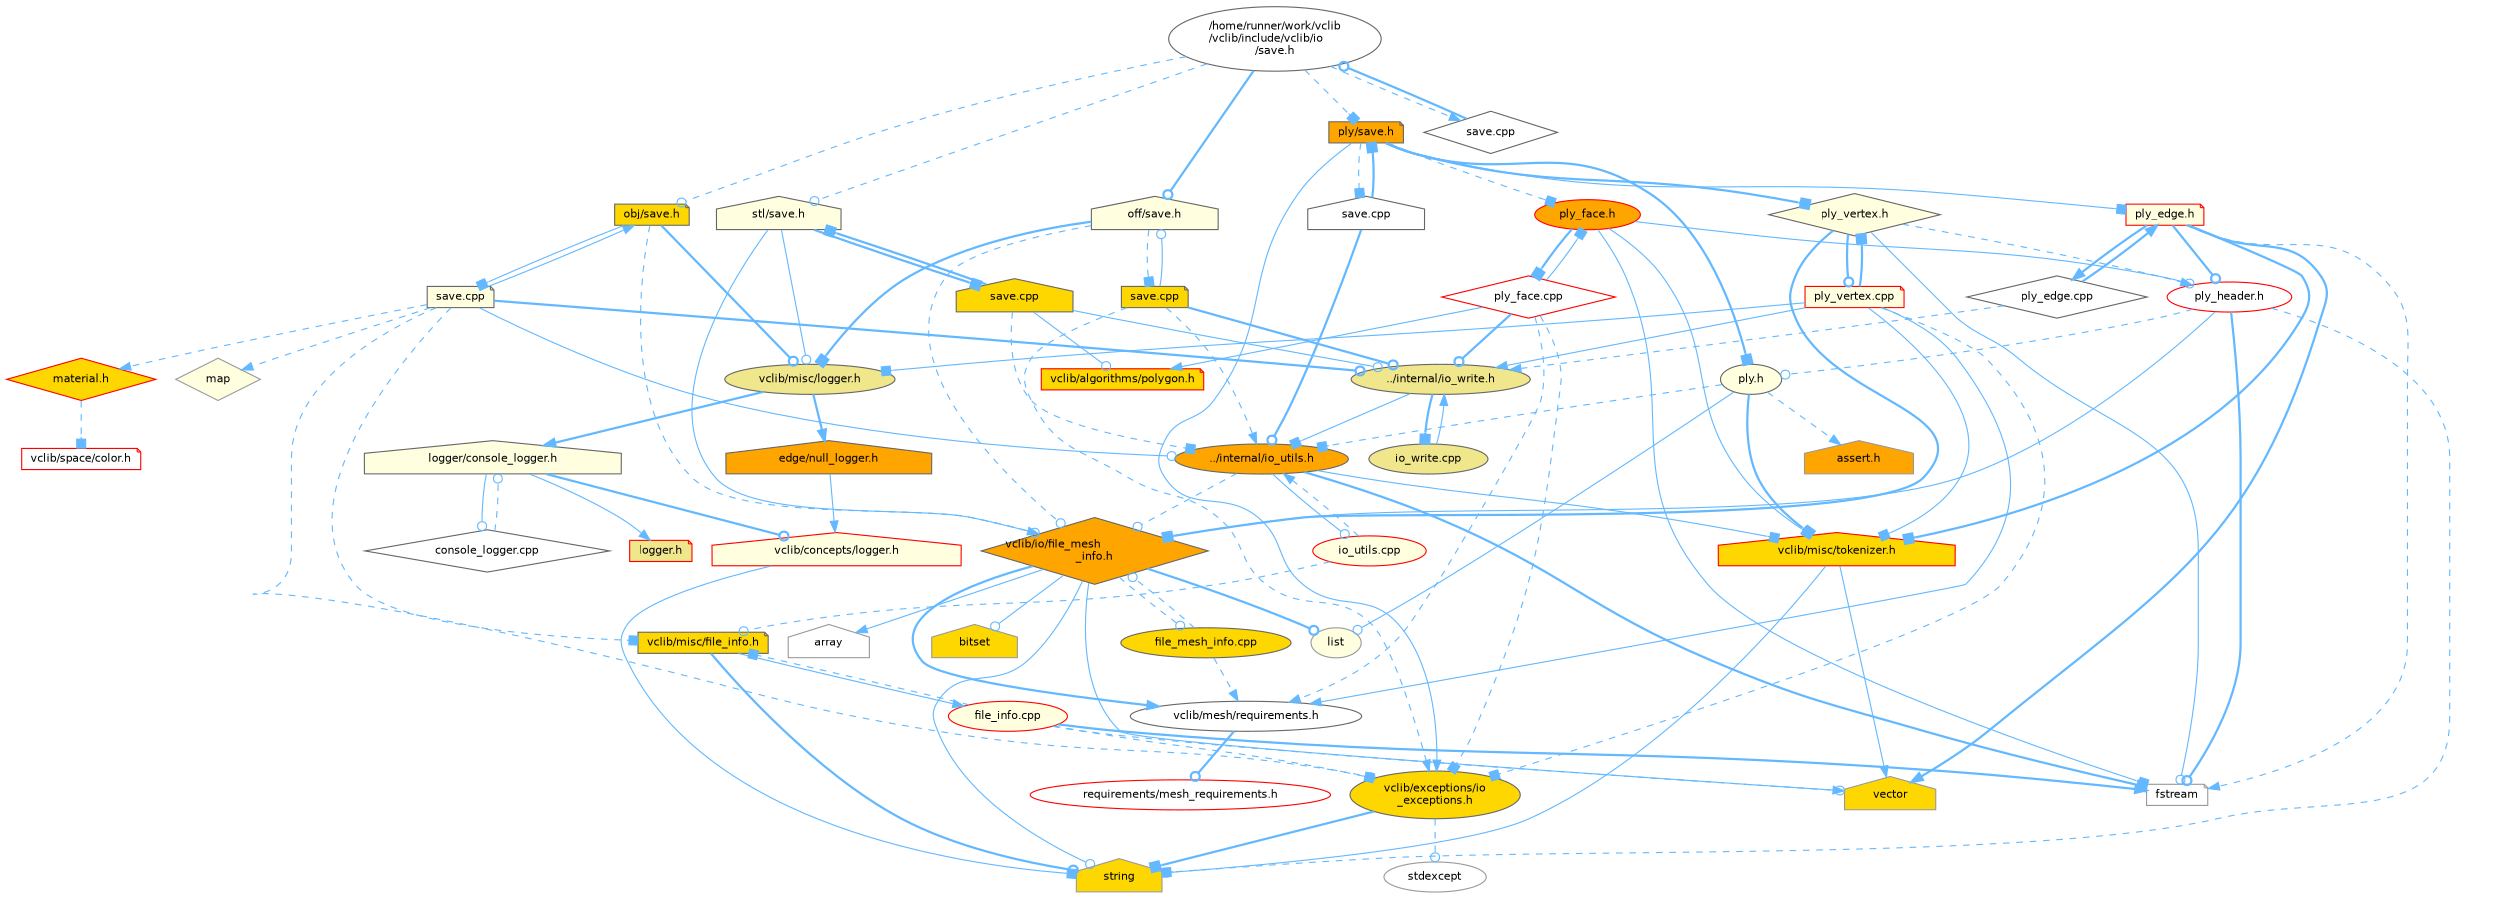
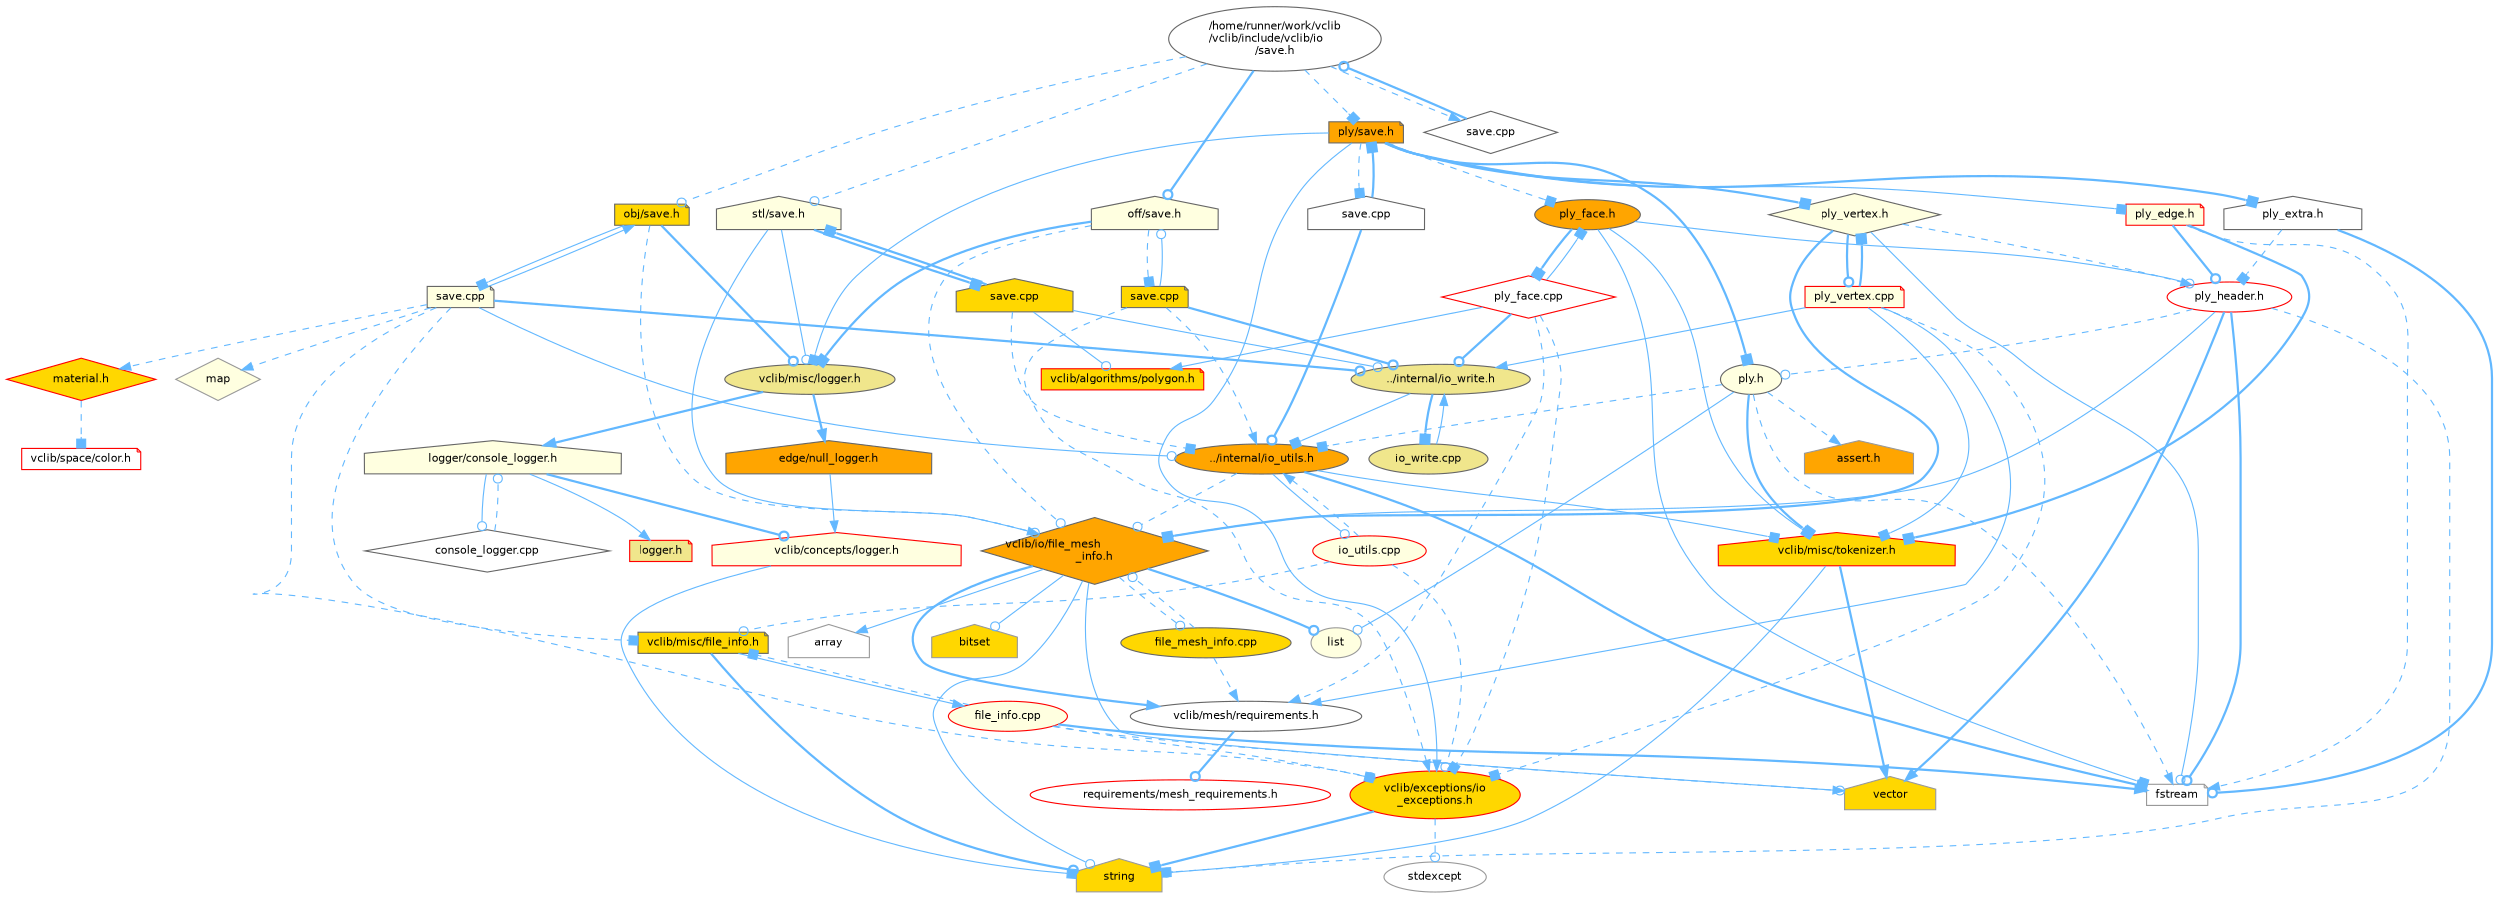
node "ply_face.h": color red -> grey40
node "ply_extra.h": added
node "ply_edge.cpp": removed
edge "ply_vertex.cpp" -> "vclib/misc/logger.h": now "ply/save.h" -> "vclib/misc/logger.h"
edge "ply_edge.h" -> "vector": now "ply_header.h" -> "vector"
edge "ply.h" -> "fstream": added
edge "io_utils.cpp" -> "vclib/exceptions/io _exceptions.h": added
edge "vclib/misc/tokenizer.h" -> "vector": style solid -> bold
node "vclib/exceptions/io _exceptions.h": color grey40 -> red
